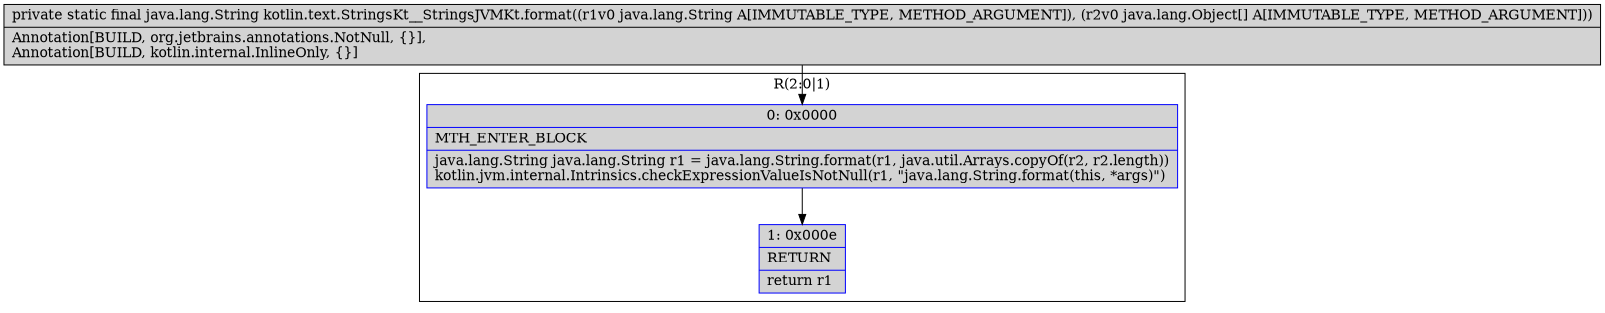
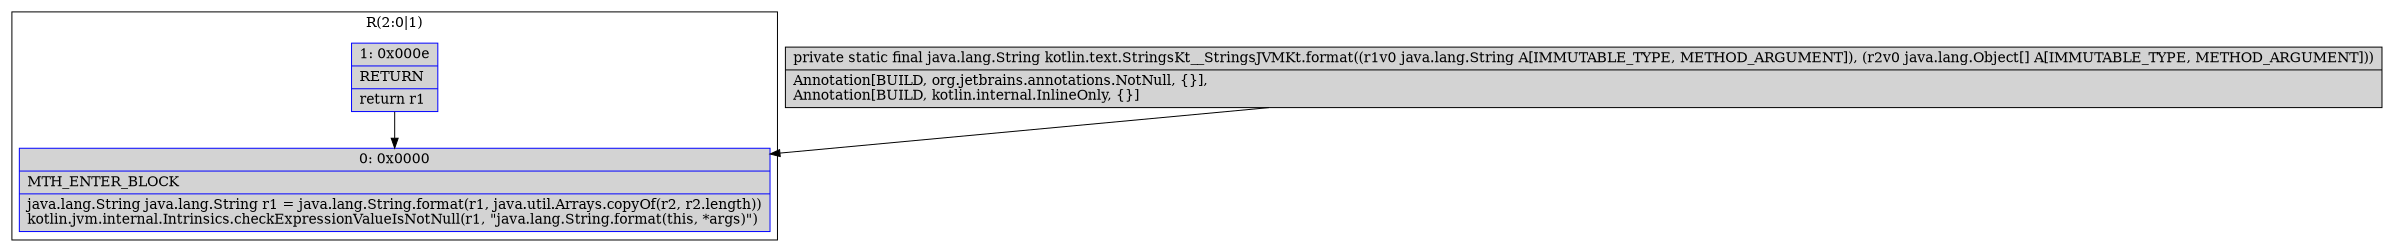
edge "0: 0x0000" -> "1: 0x000e": reversed
